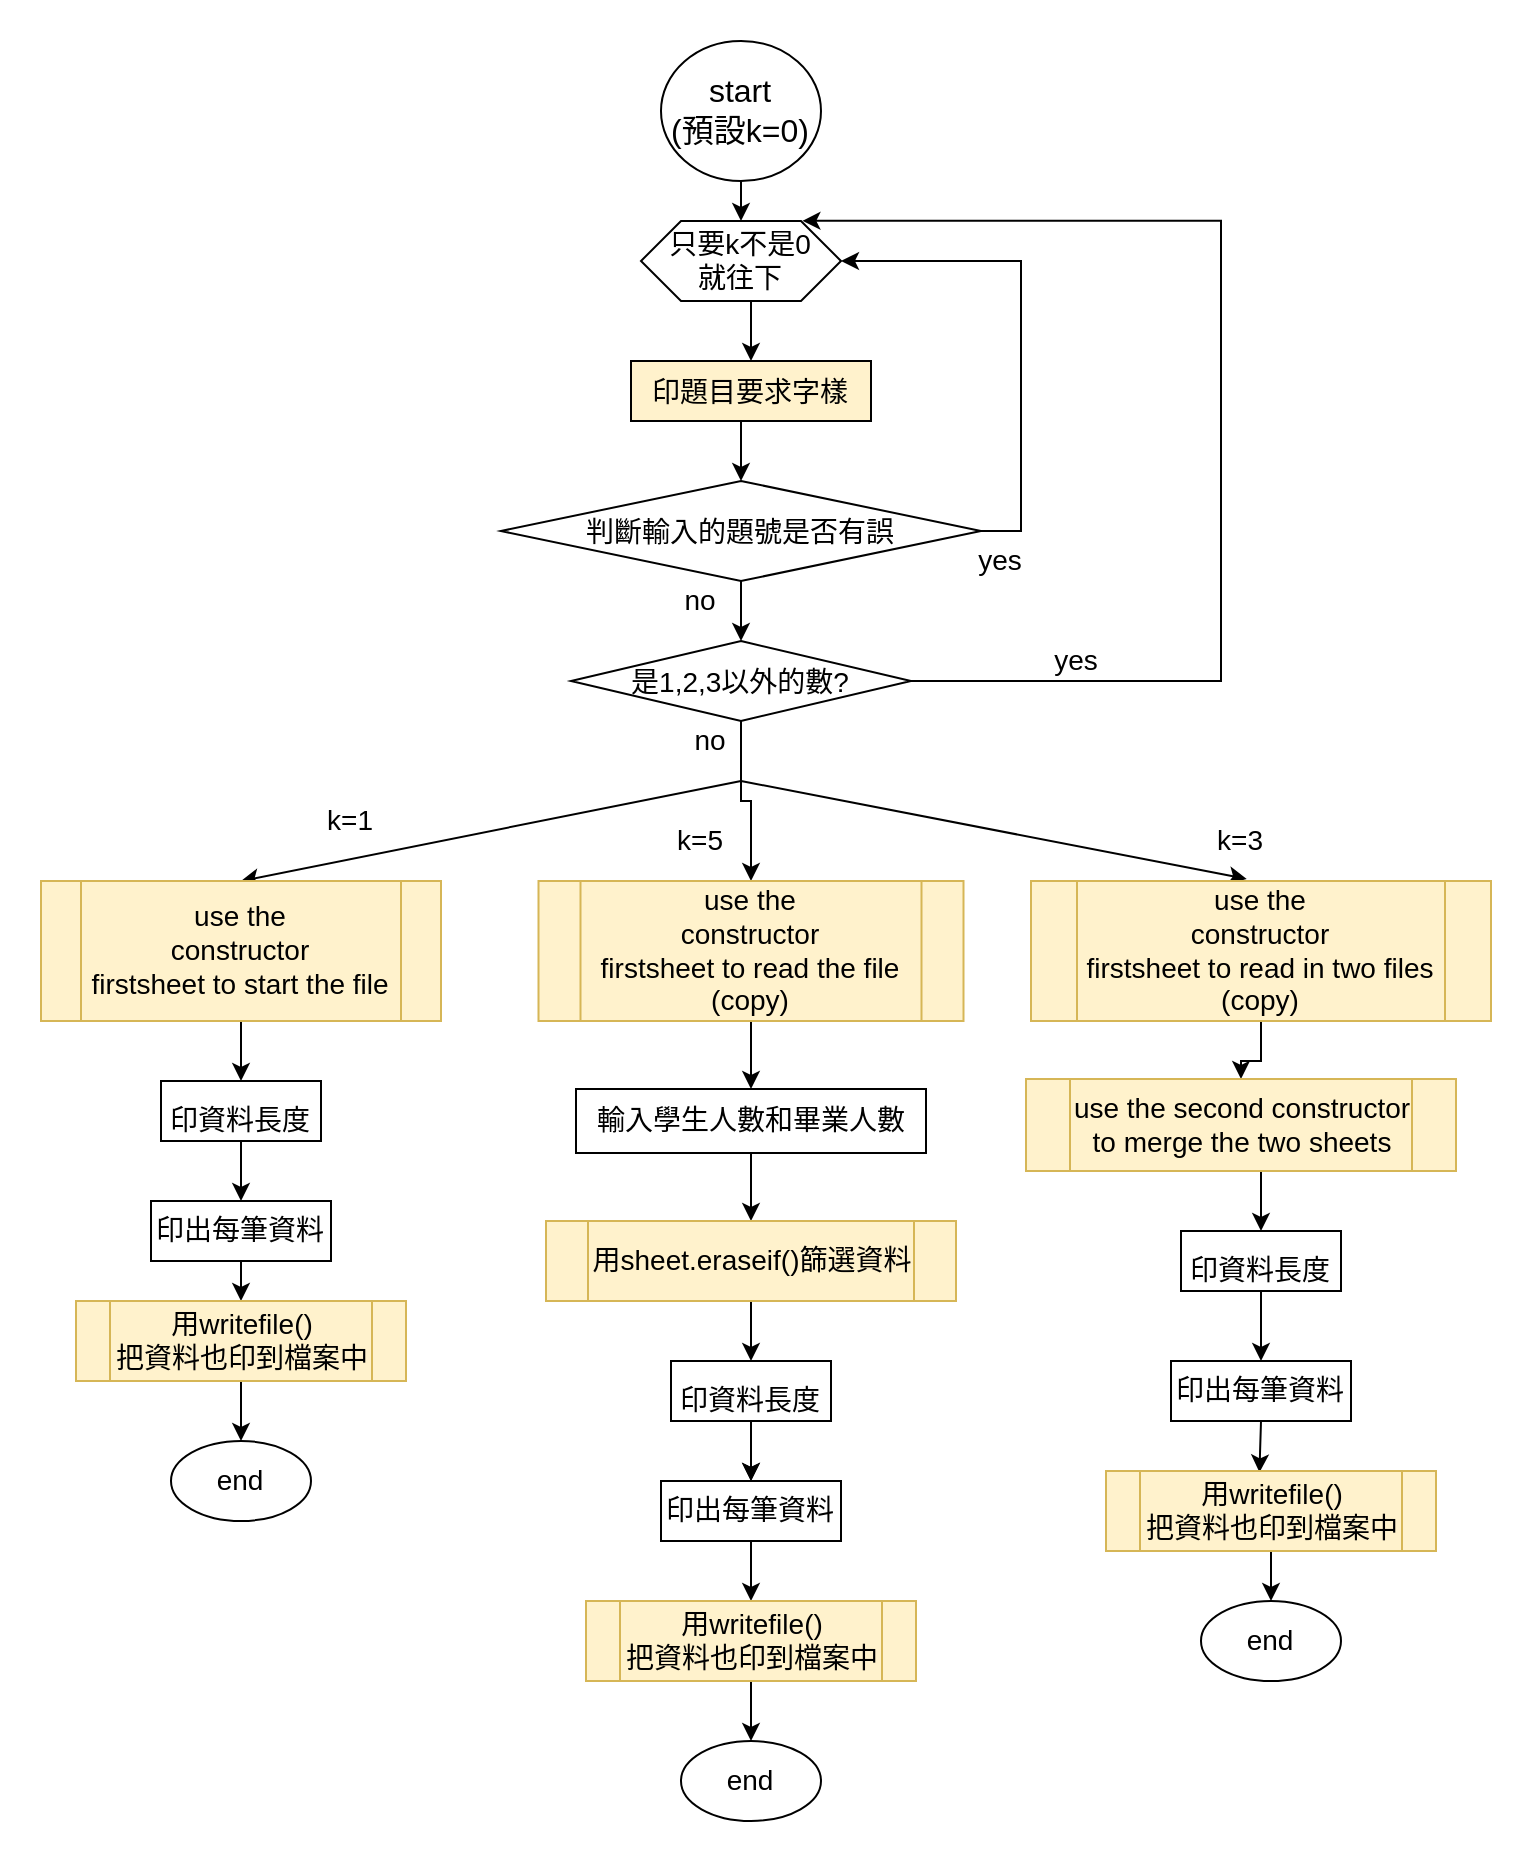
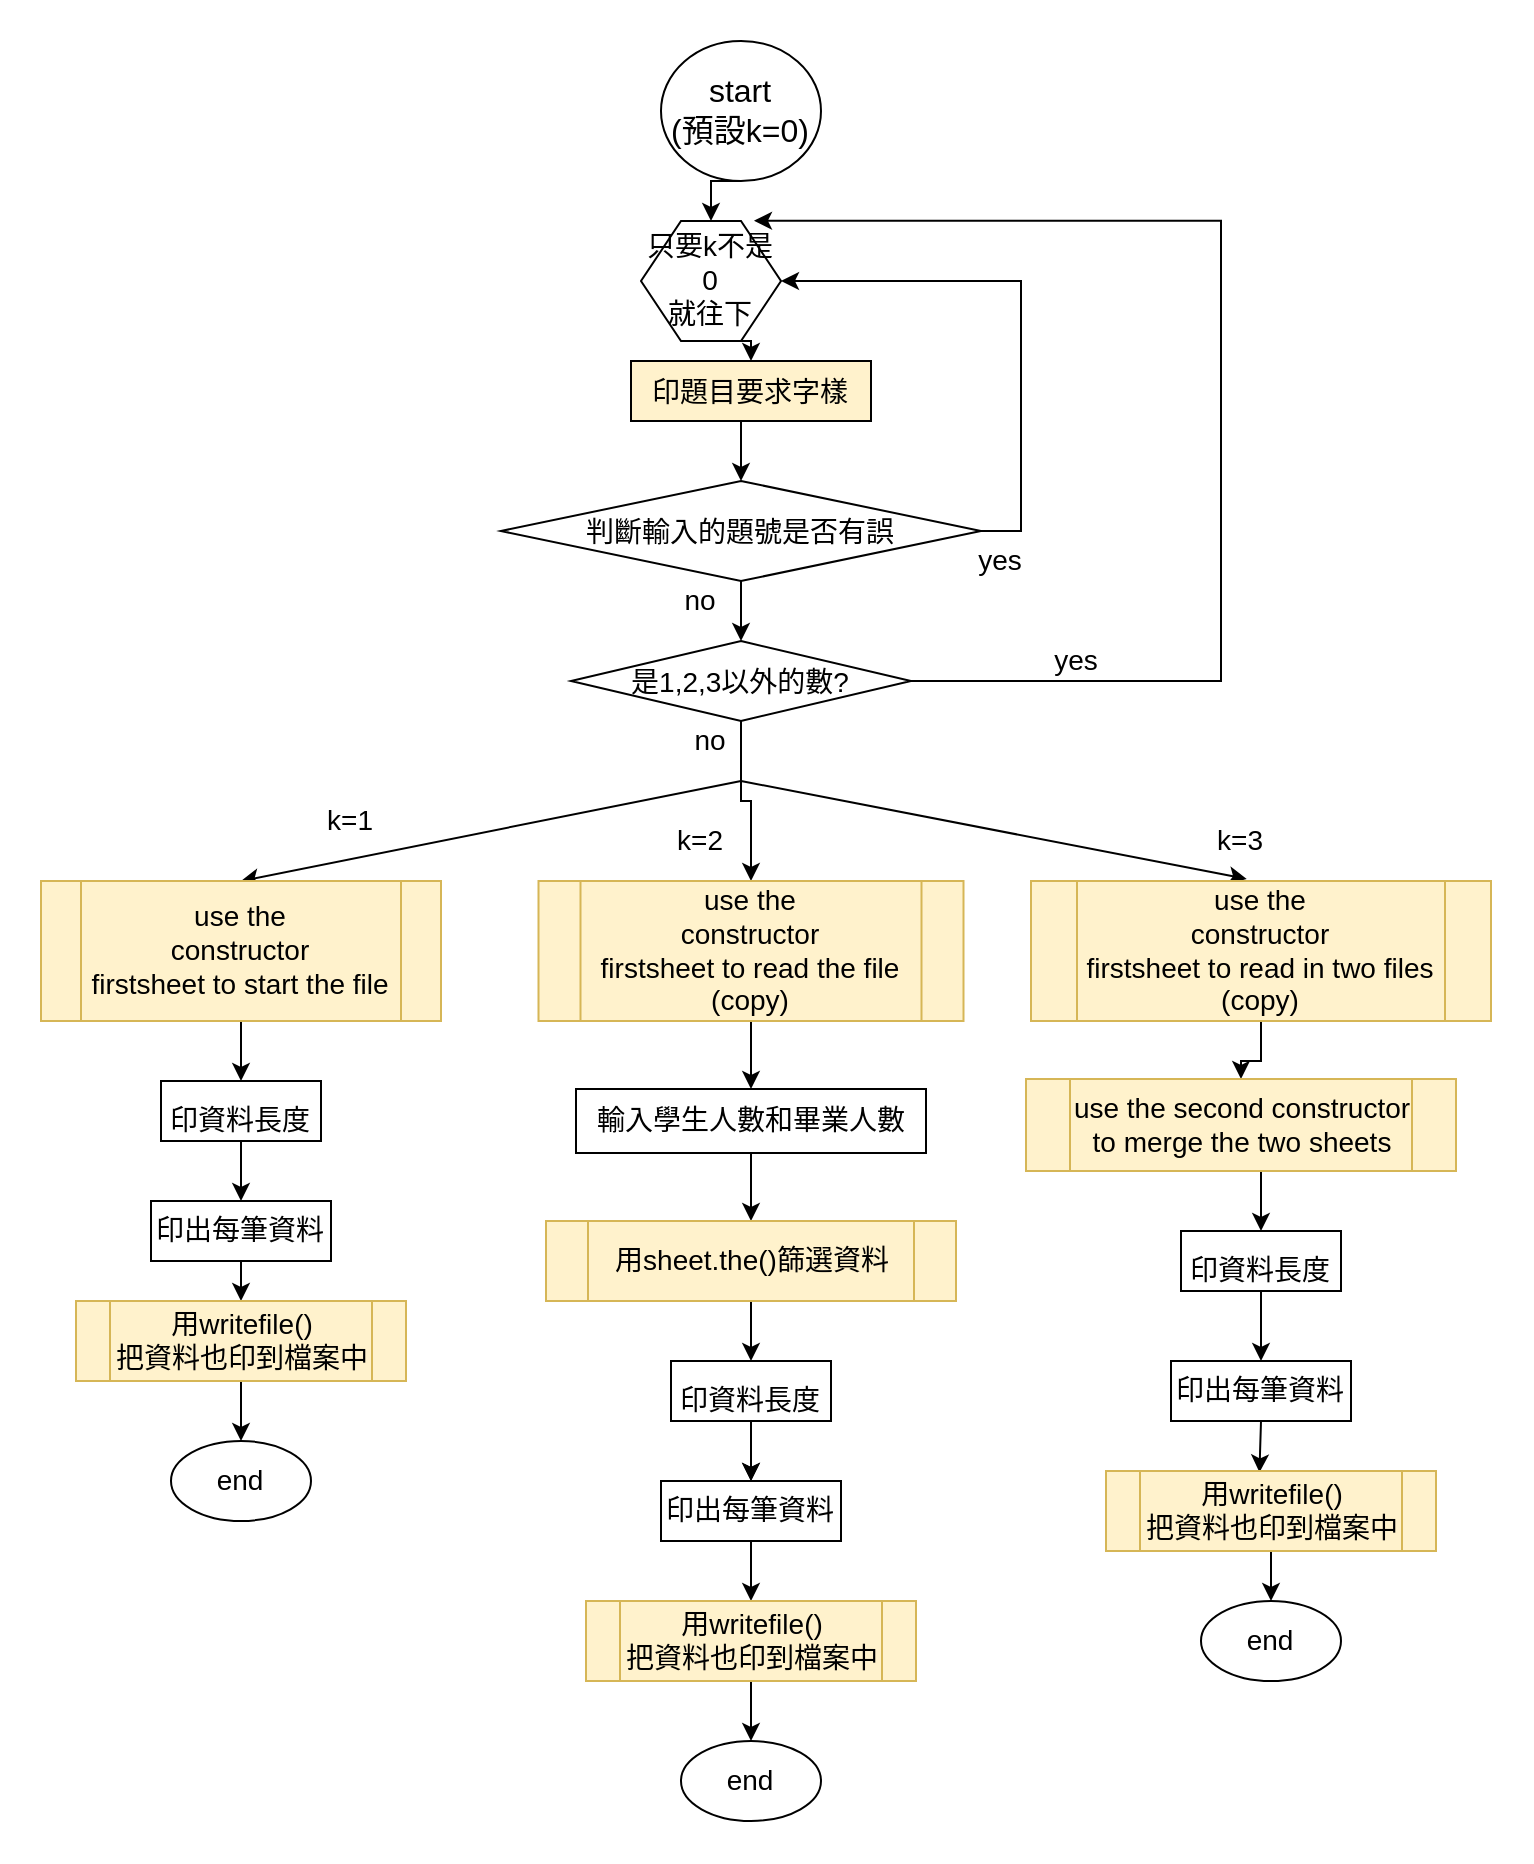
node "只要k不是0 就往下": size 200x80 -> 140x120
node "k=5": label "k=5" -> "k=2"
node "用sheet.eraseif()篩選資料": label "用sheet.eraseif()篩選資料" -> "用sheet.the()篩選資料"
